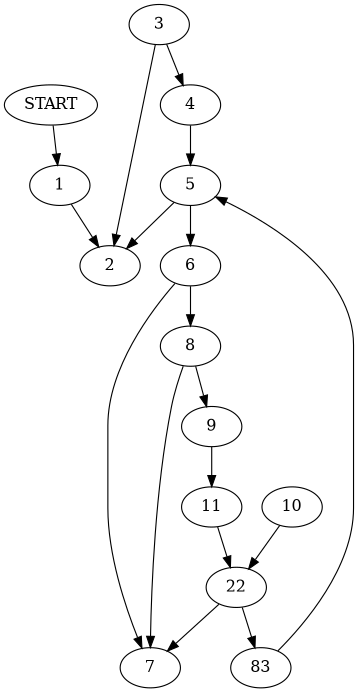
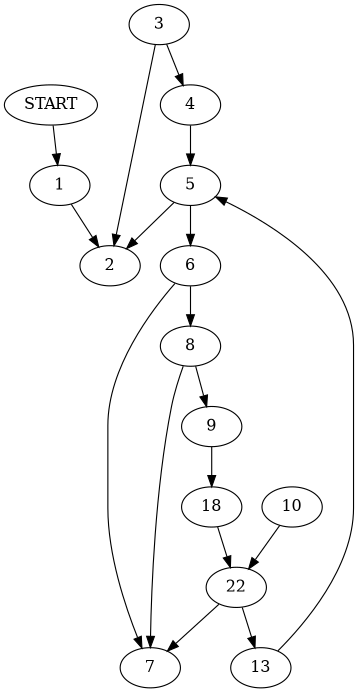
node "11": label "11" -> "18"
node "83": label "83" -> "13"
